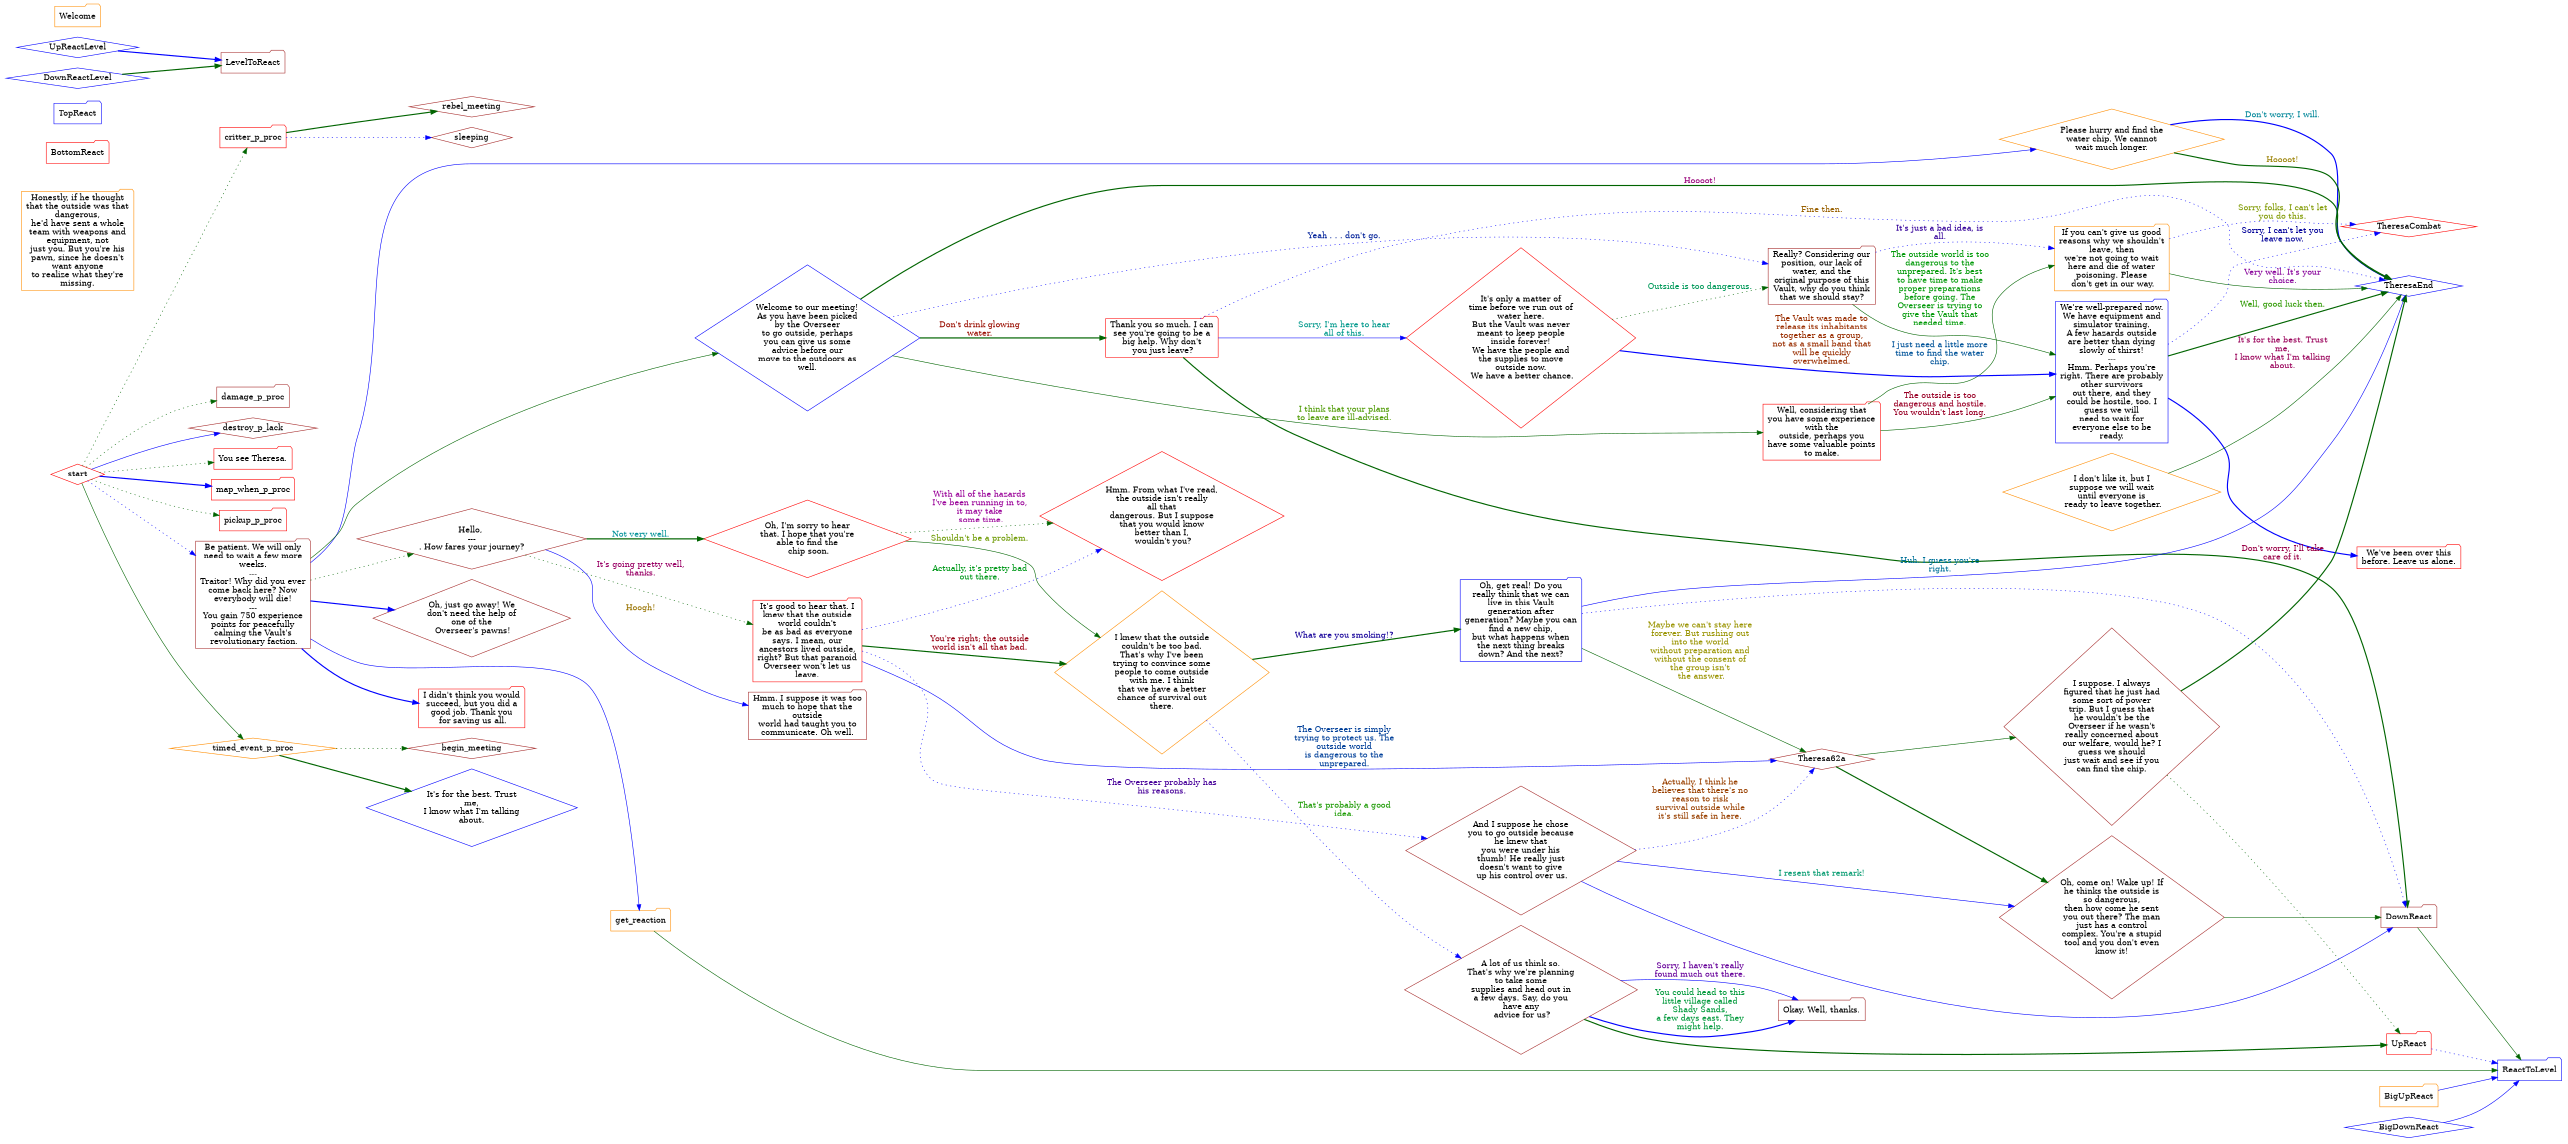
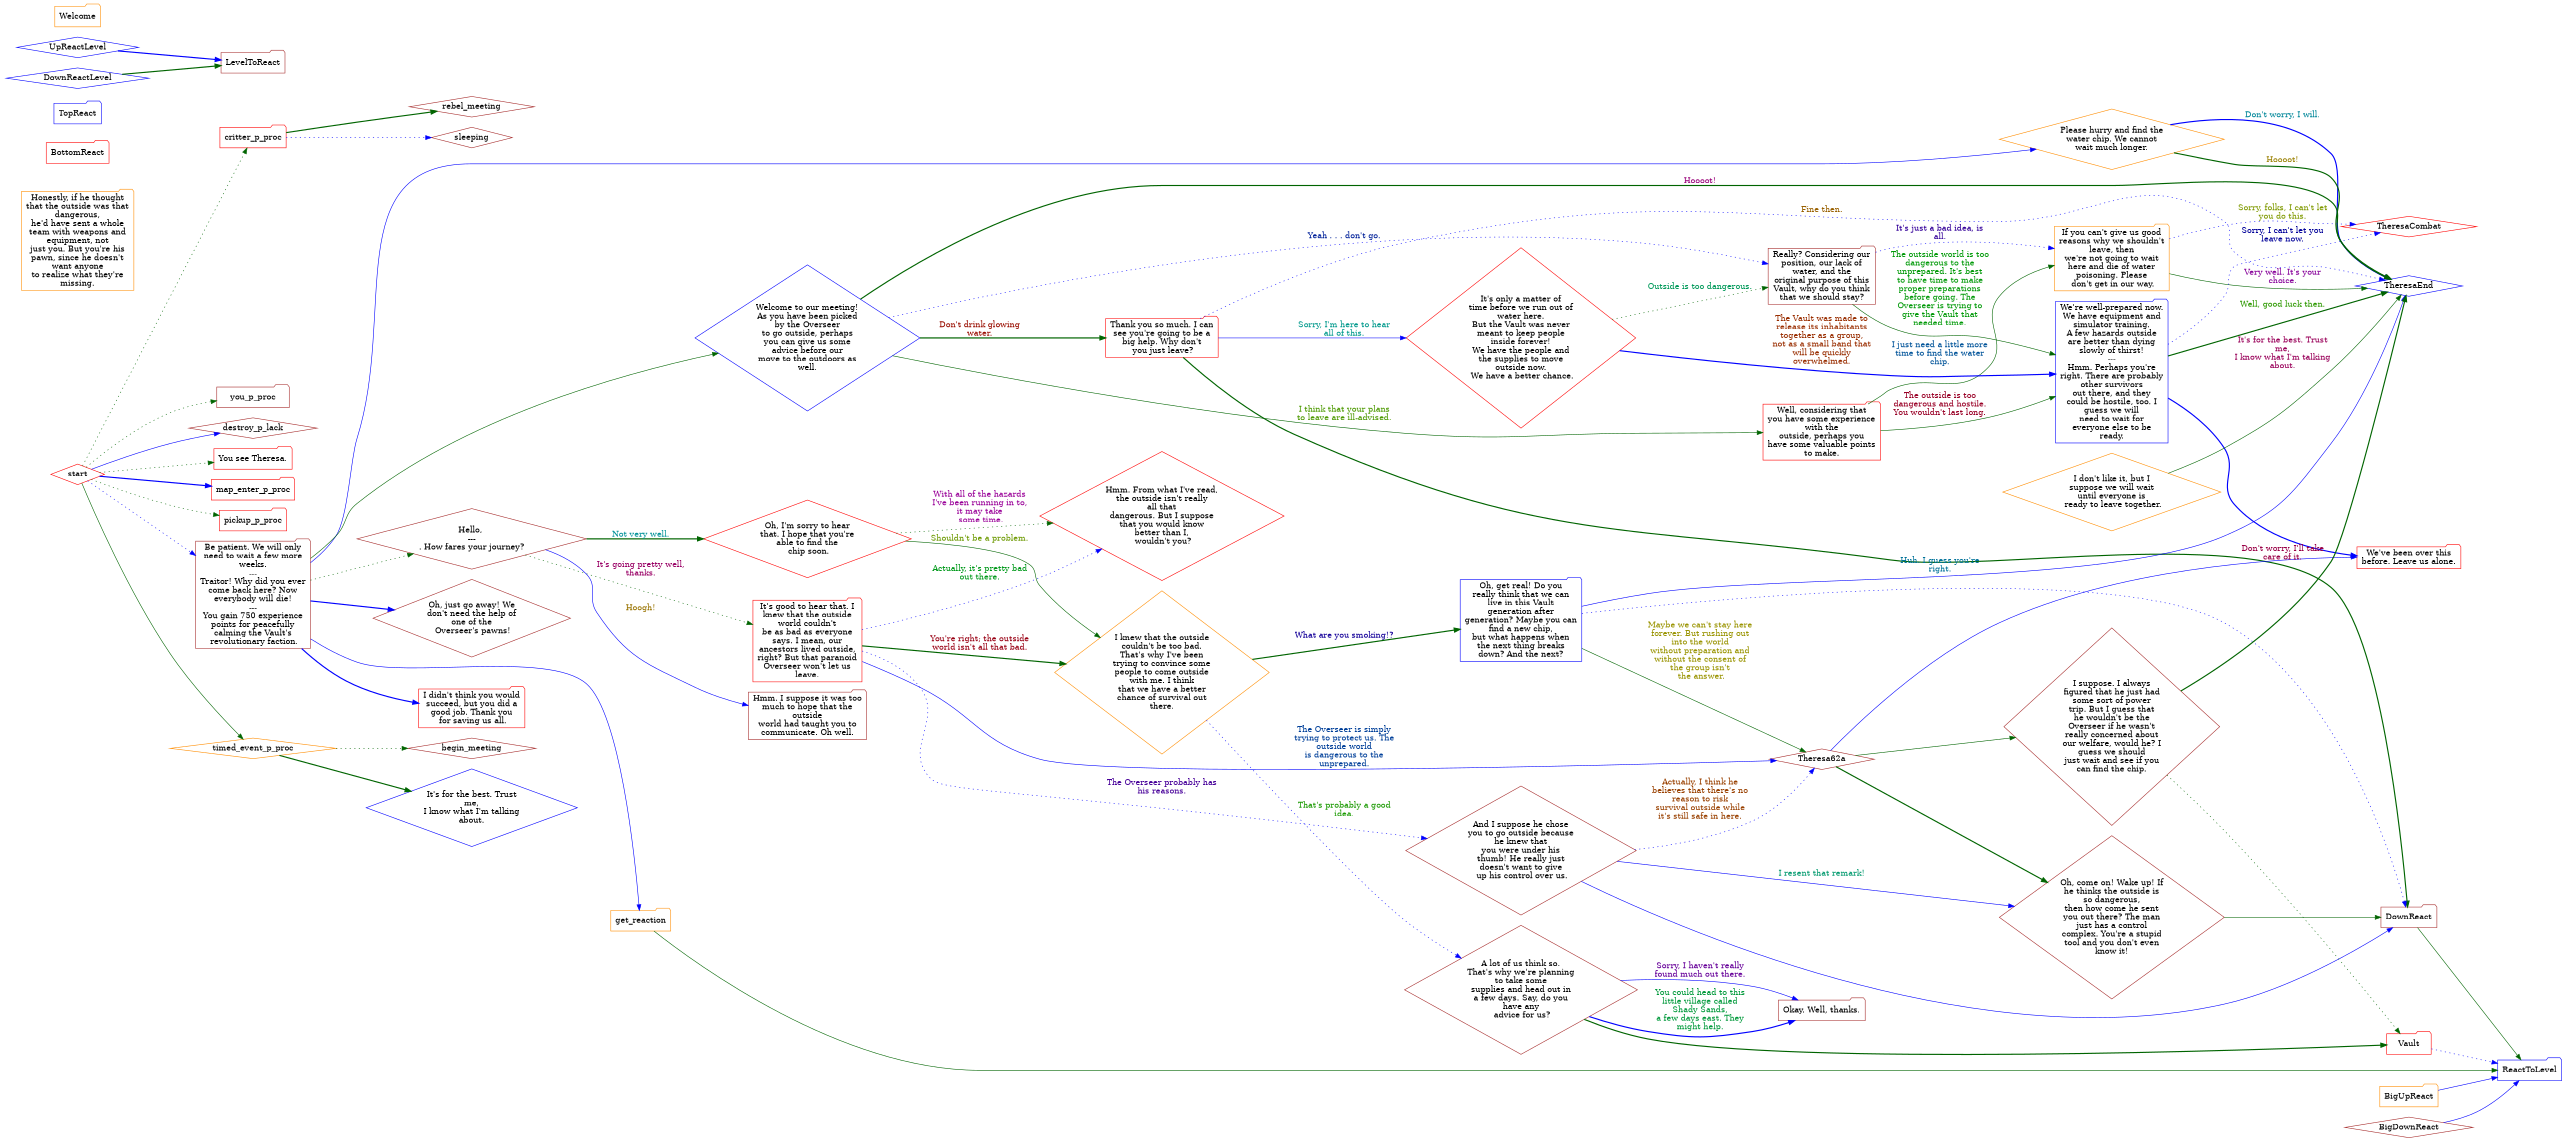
node "damage_p_proc": label "damage_p_proc" -> "you_p_proc"
node "map_when_p_proc": label "map_when_p_proc" -> "map_enter_p_proc"
edge "Theresa62a" -> "We've been over this before. Leave us alone.": added
node "UpReact": label "UpReact" -> "Vault"
node "BigDownReact": color blue -> brown
